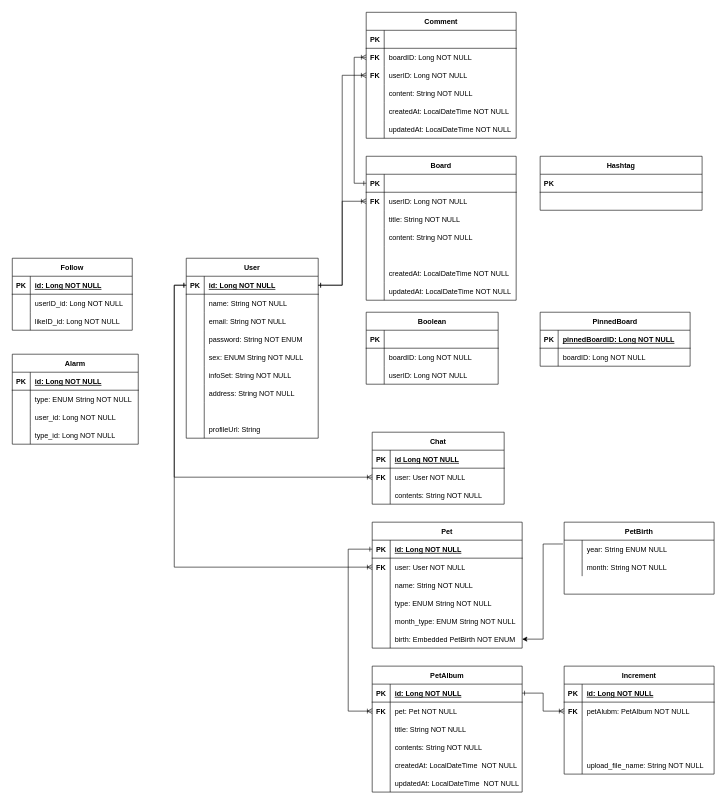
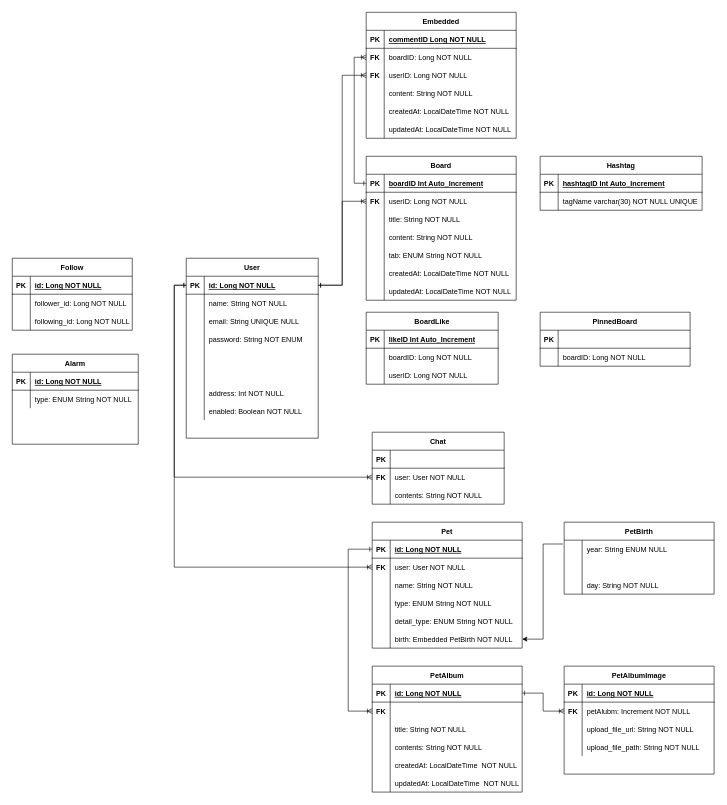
node "Comment": label "Comment" -> "Embedded"
node "commentID Long NOT NULL": added
node "boardID Int Auto_Increment": added
node "hashtagID Int Auto_Increment": added
node "tagName varchar(30) NOT NULL UNIQUE": added
node "tab: ENUM String NOT NULL": added
node "userID_id: Long NOT NULL": label "userID_id: Long NOT NULL" -> "follower_id: Long NOT NULL"
node "likeID_id: Long NOT NULL": label "likeID_id: Long NOT NULL" -> "following_id: Long NOT NULL"
node "email: String NOT NULL": label "email: String NOT NULL" -> "email: String UNIQUE NULL"
node "Boolean": label "Boolean" -> "BoardLike"
node "likeID Int Auto_Increment": added
node "pinnedBoardID: Long NOT NULL": removed
node "sex: ENUM String NOT NULL": removed
node "infoSet: String NOT NULL": removed
node "address: String NOT NULL": label "address: String NOT NULL" -> "address: Int NOT NULL"
node "enabled: Boolean NOT NULL": added
node "user_id: Long NOT NULL": removed
node "profileUrl: String": removed
node "type_id: Long NOT NULL": removed
node "id Long NOT NULL": removed
node "month: String NOT NULL": removed
node "day: String NOT NULL": added
node "month_type: ENUM String NOT NULL": label "month_type: ENUM String NOT NULL" -> "detail_type: ENUM String NOT NULL"
node "birth: Embedded PetBirth NOT ENUM": label "birth: Embedded PetBirth NOT ENUM" -> "birth: Embedded PetBirth NOT NULL"
node "Increment": label "Increment" -> "PetAlbumImage"
node "pet: Pet NOT NULL": removed
node "petAlubm: PetAlbum NOT NULL": label "petAlubm: PetAlbum NOT NULL" -> "petAlubm: Increment NOT NULL"
node "upload_file_url: String NOT NULL": added
node "upload_file_path: String NOT NULL": added
node "upload_file_name: String NOT NULL": removed
